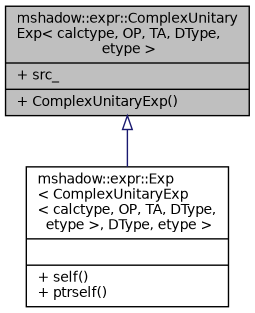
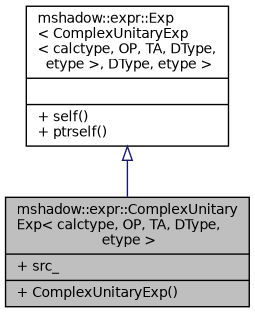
edge "mshadow::expr::Exp" -> "mshadow::expr::ComplexUnitary": reversed
